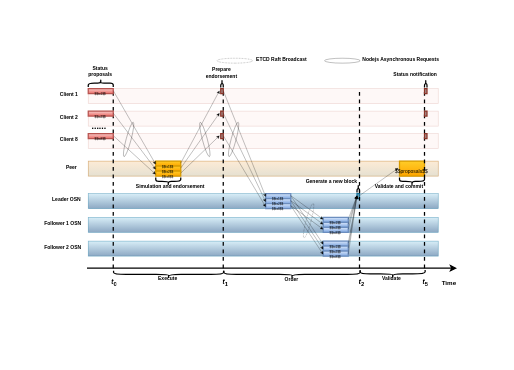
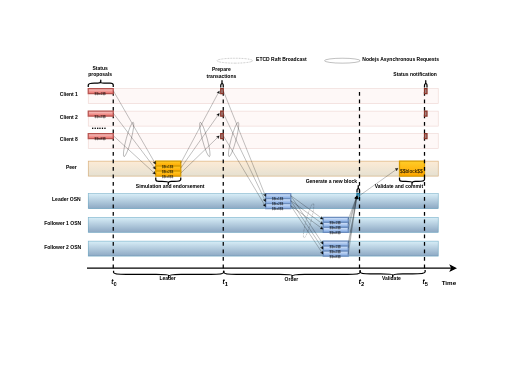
node "Prepare endorsement": label "Prepare endorsement" -> "Prepare transactions"
node "$$proposals$$": label "$$proposals$$" -> "$$block$$"
node "Execute": label "Execute" -> "Leader"
